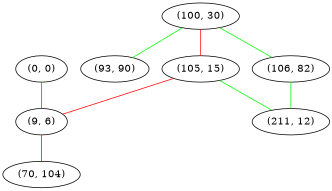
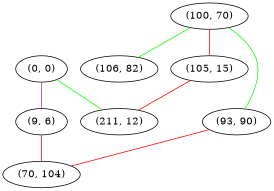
node "(100, 30)": label "(100, 30)" -> "(100, 70)"
edge "(105, 15)" -- "(211, 12)": color green -> red
edge "(106, 82)" -- "(211, 12)": now "(0, 0)" -- "(211, 12)"
edge "(105, 15)" -- "(9, 6)": removed
edge "(93, 90)" -- "(70, 104)": added
